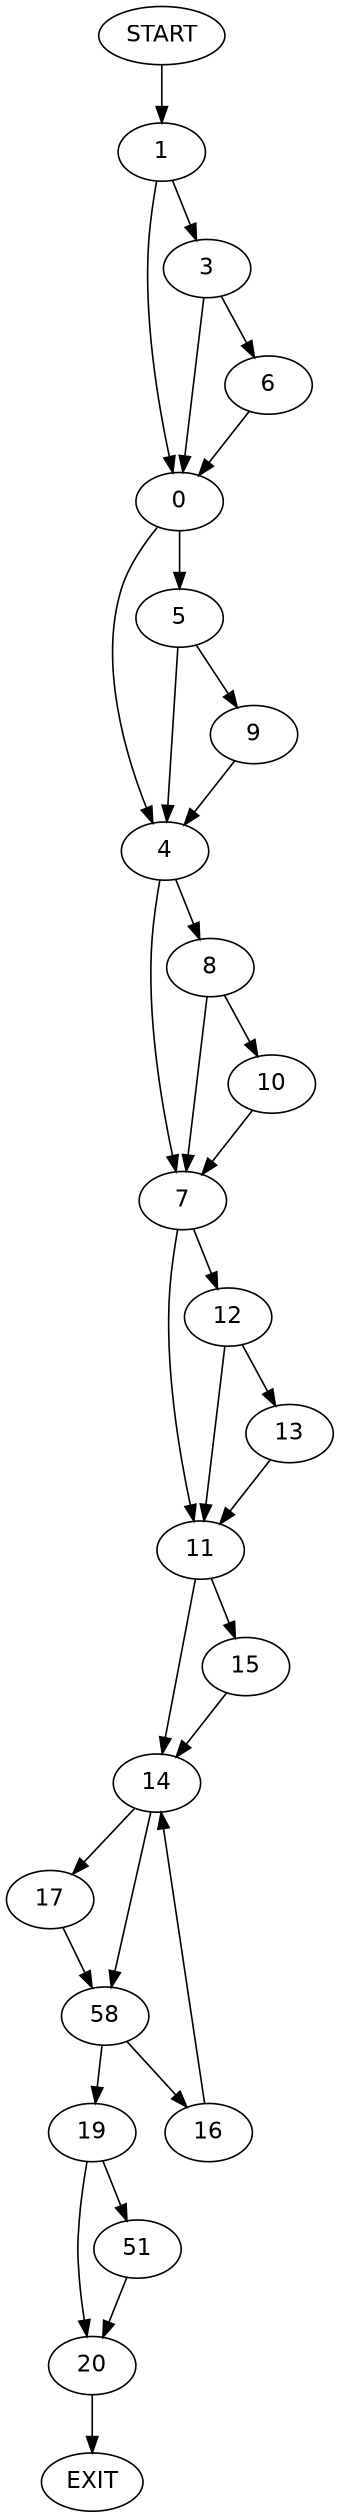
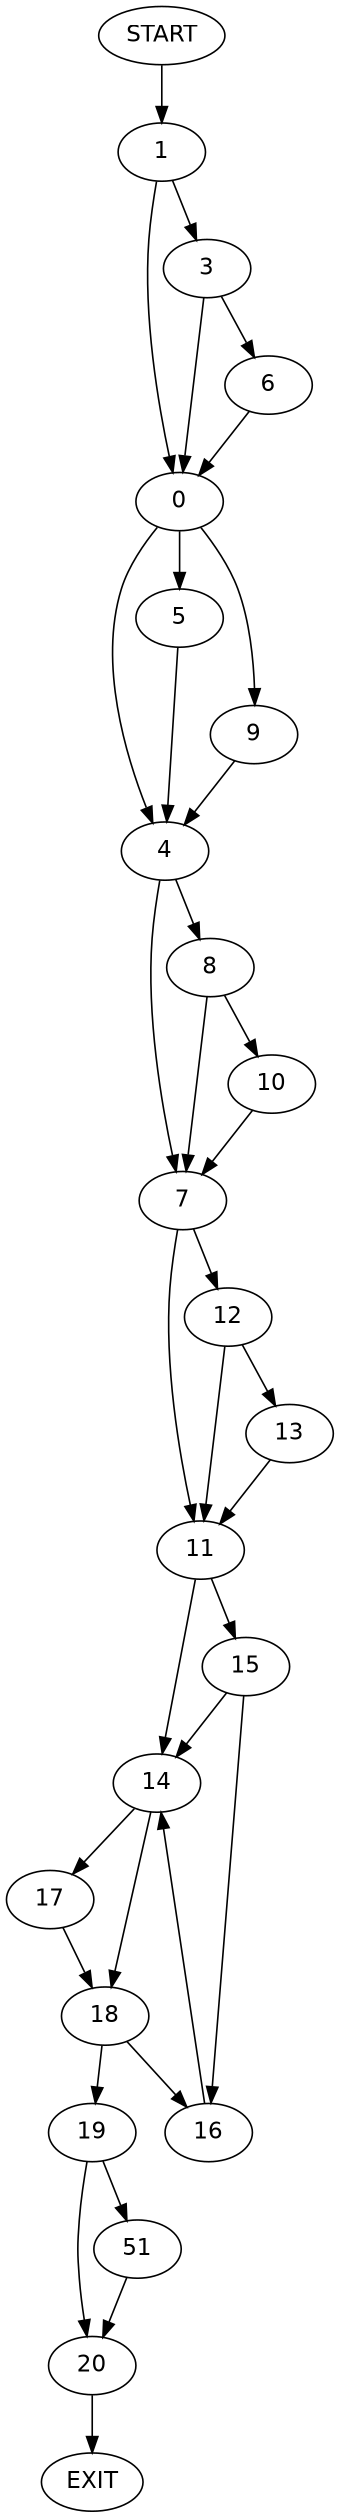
edge "5" -> "9": now "0" -> "9"
edge "15" -> "16": added
node "58": label "58" -> "18"
